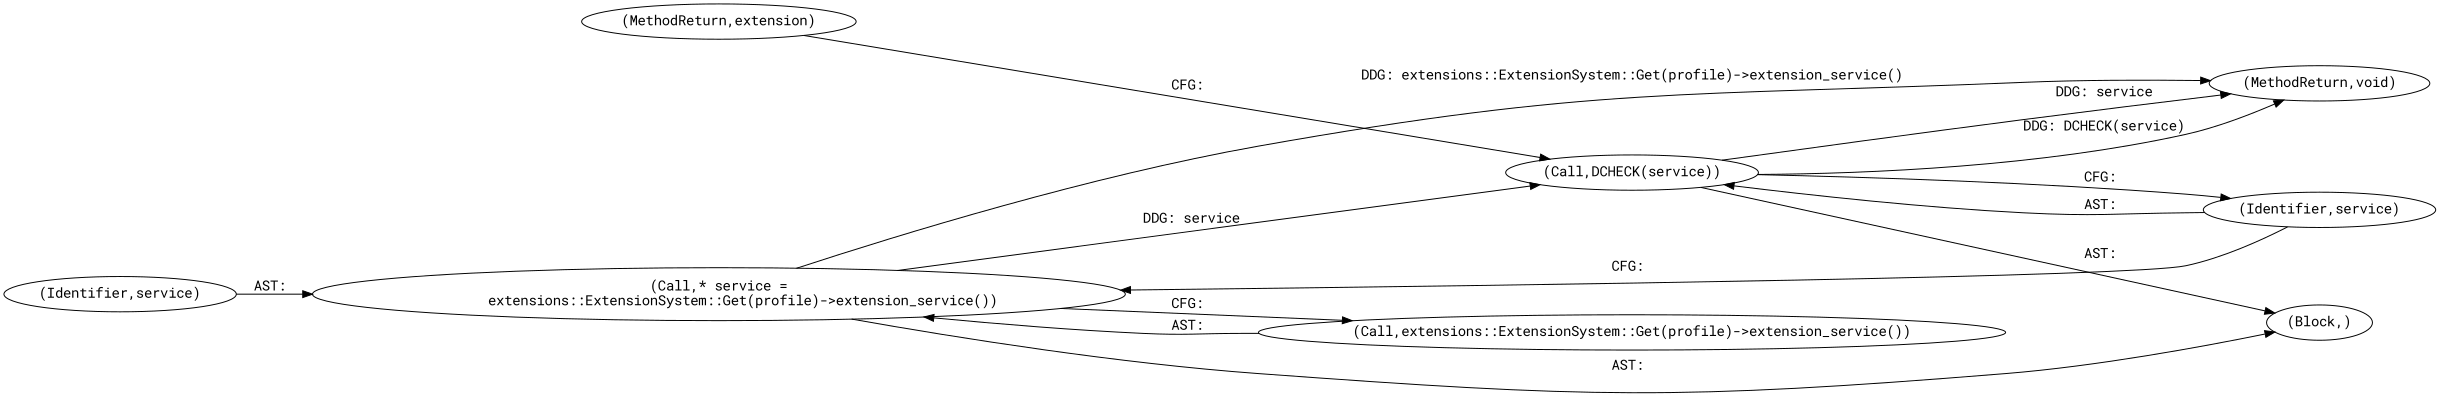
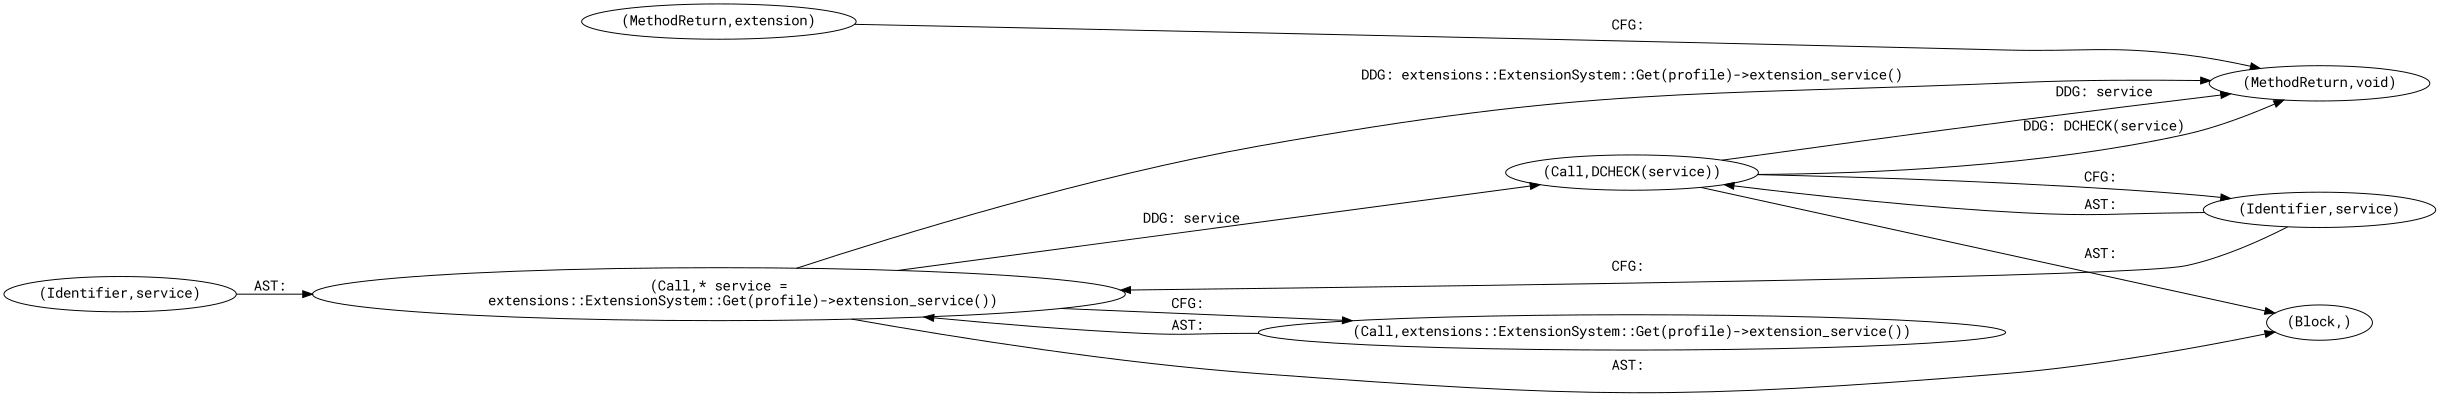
edge "(MethodReturn,extension)" -> "(Call,DCHECK(service))": now "(MethodReturn,extension)" -> "(MethodReturn,void)"
